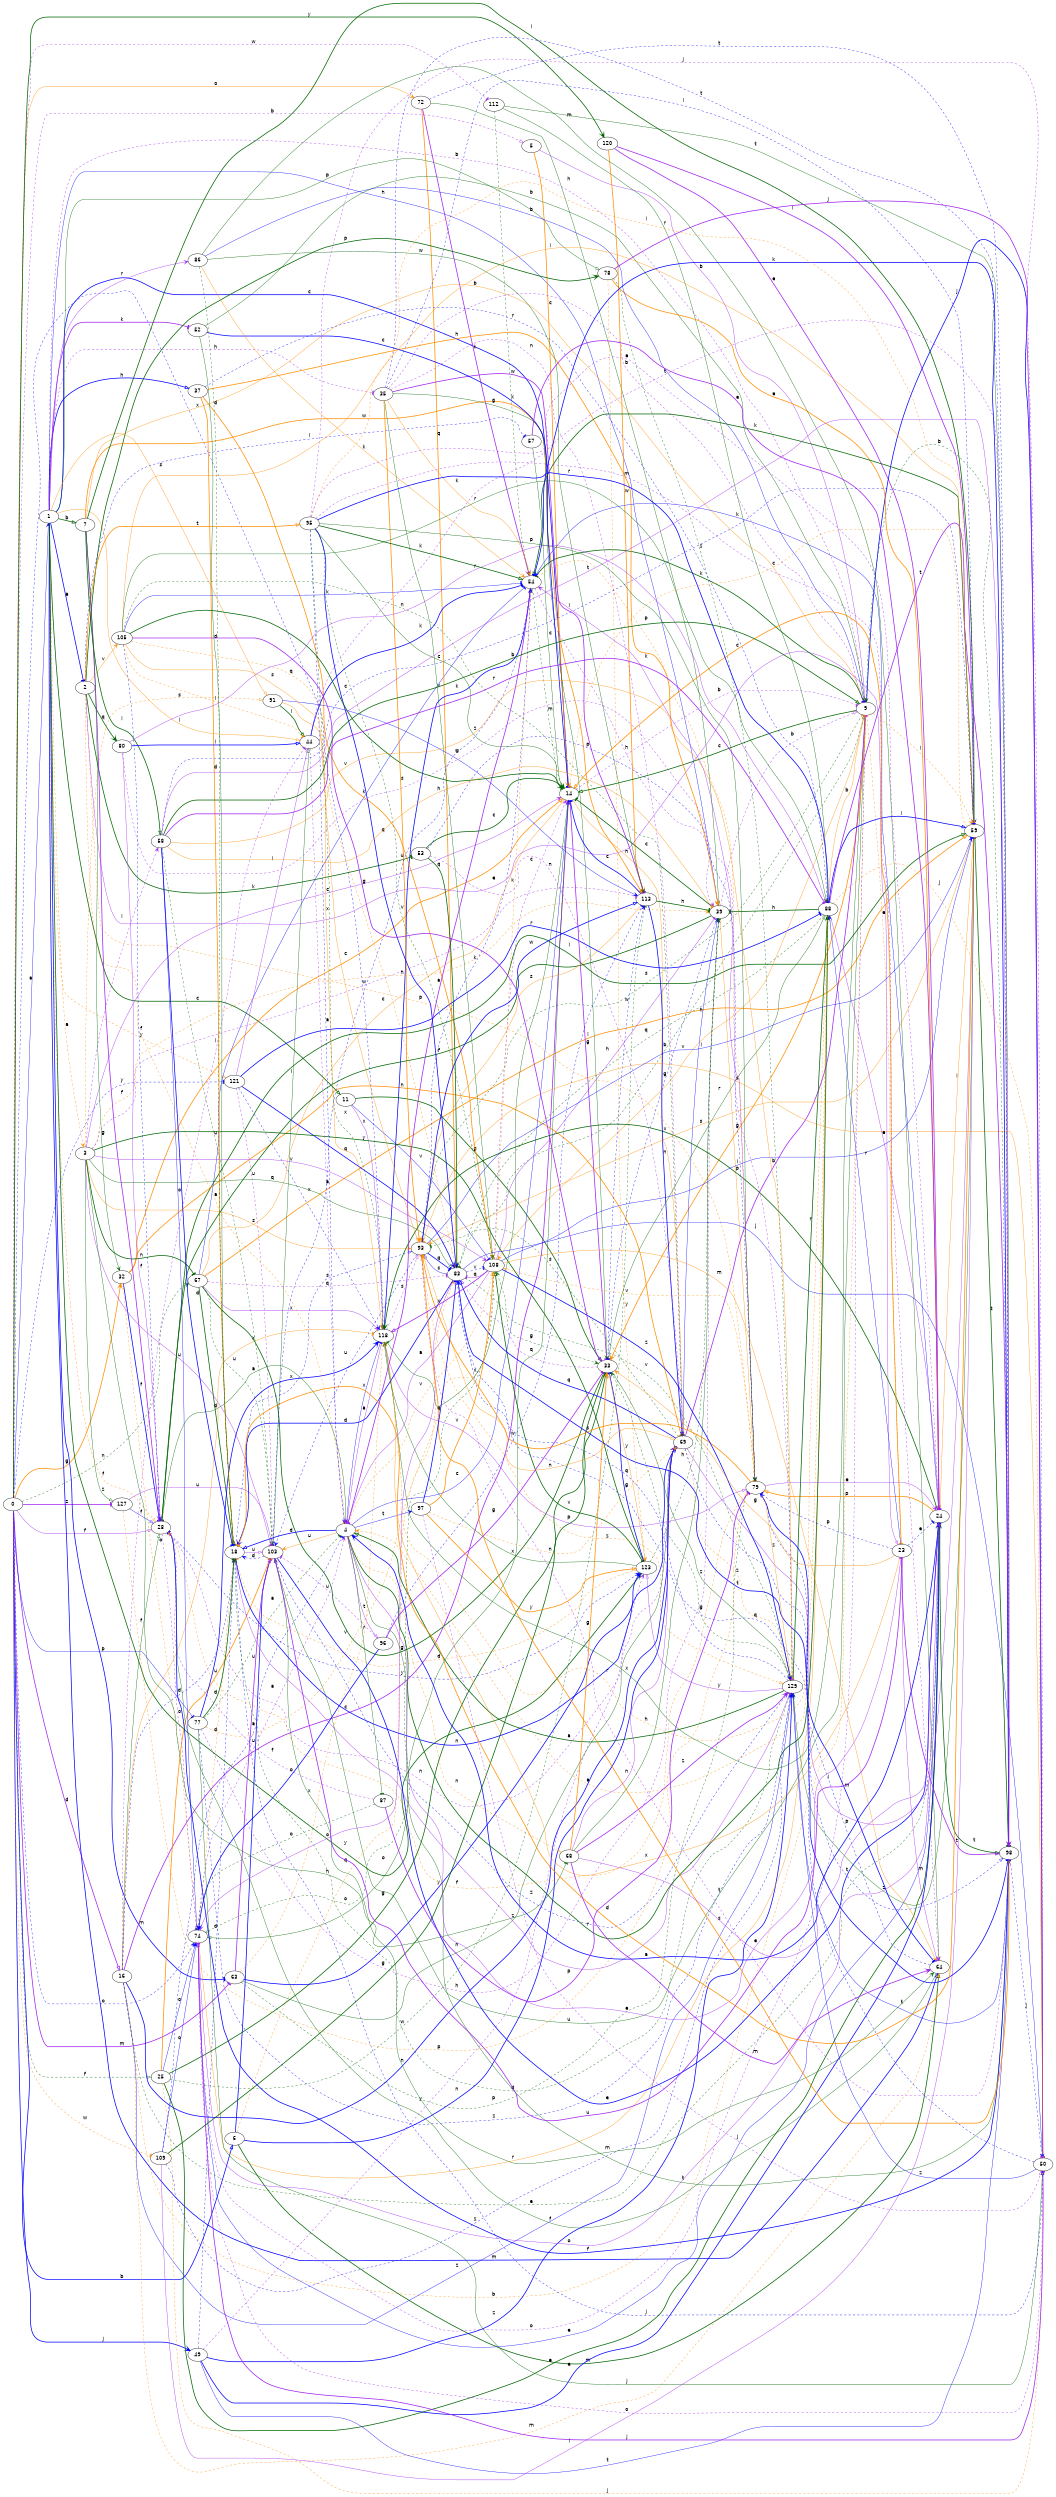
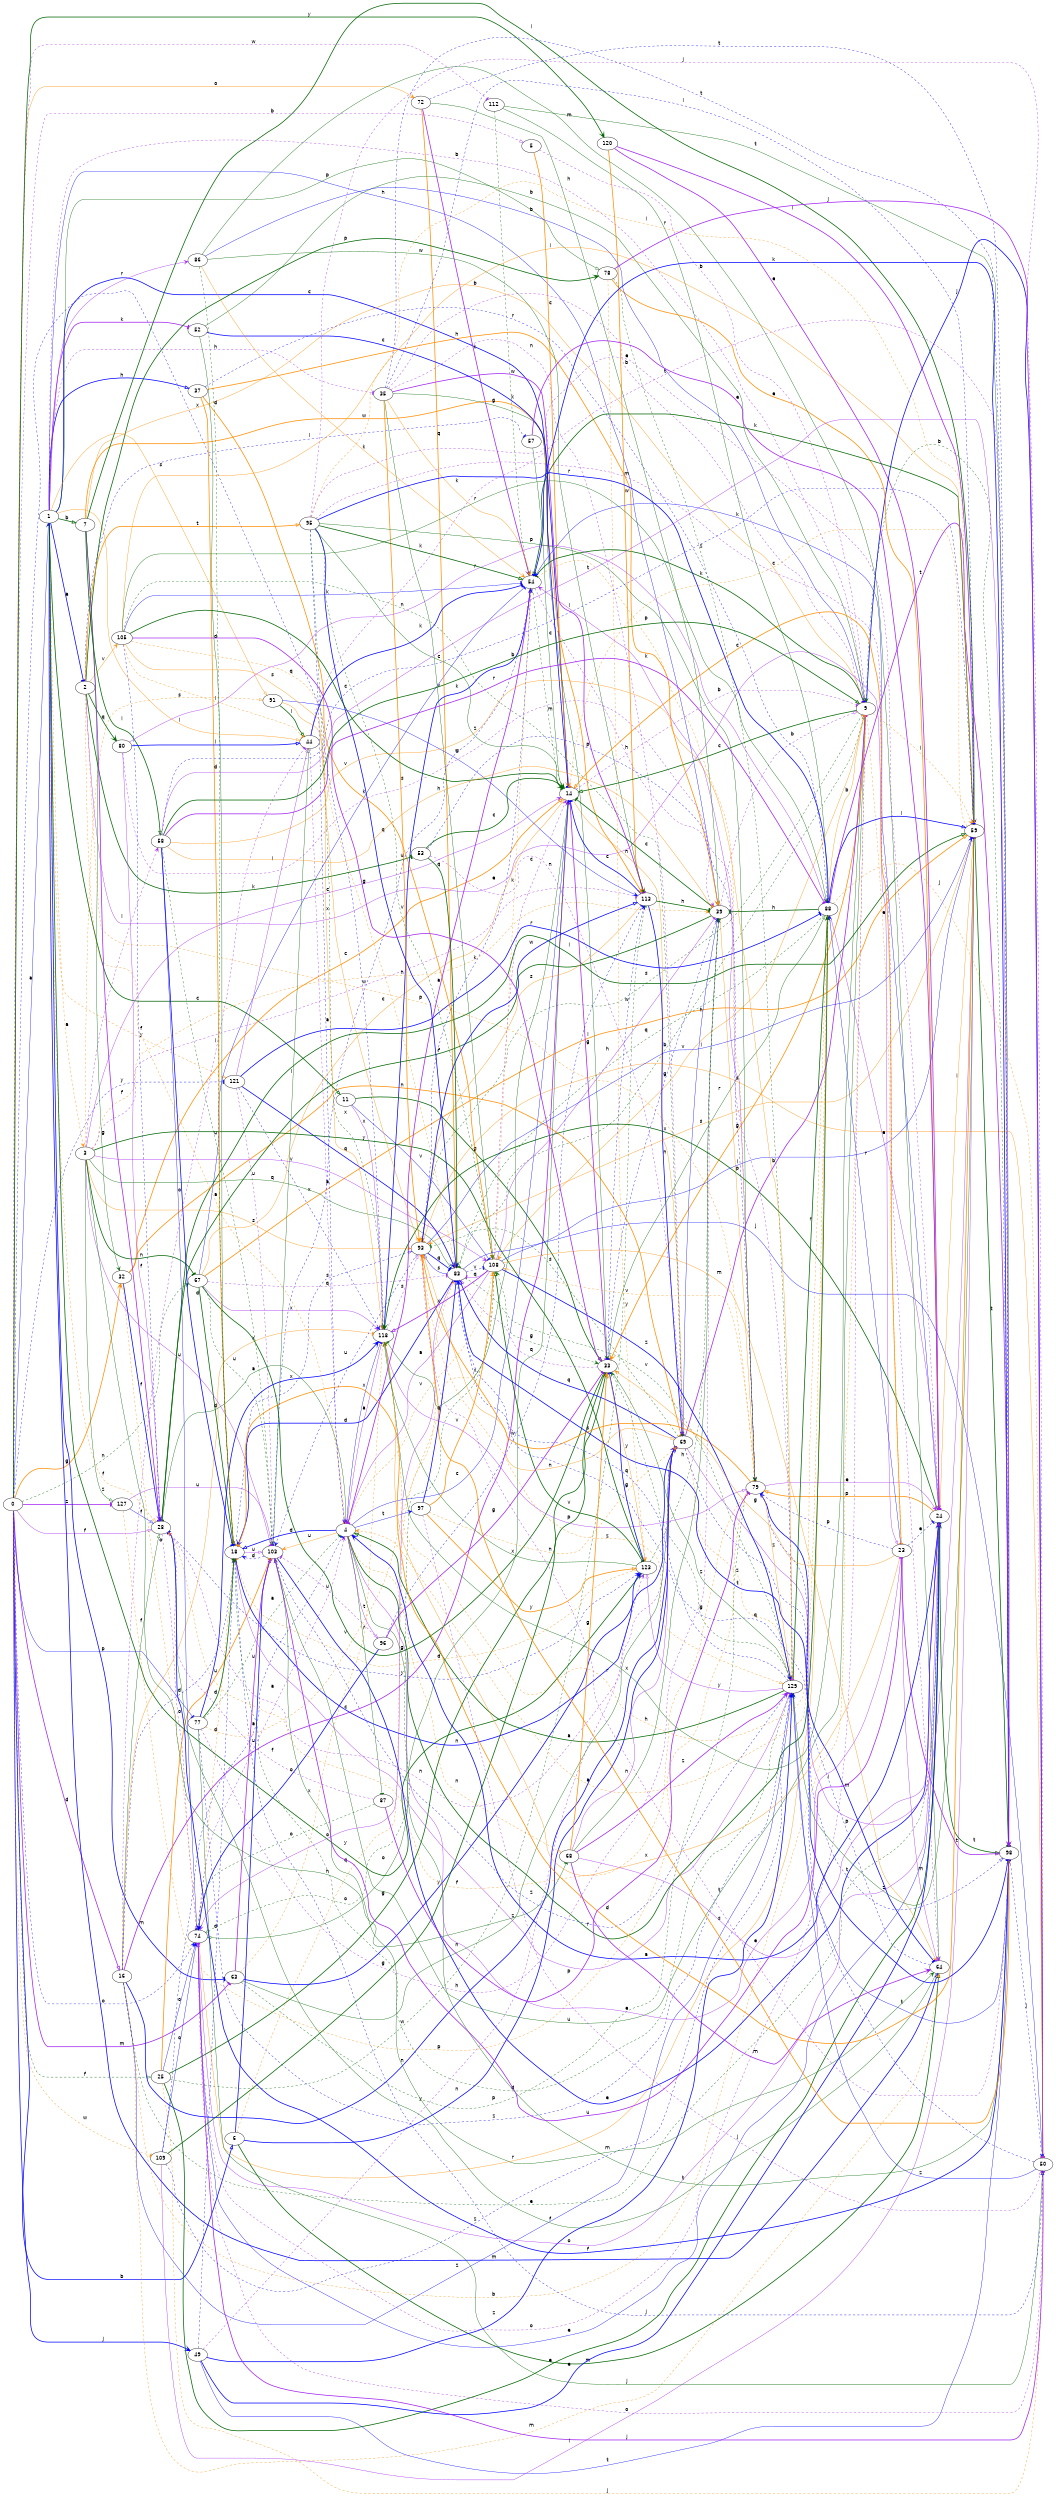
edge "5" -> "9": style solid -> dashed
